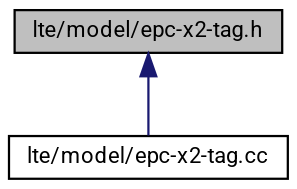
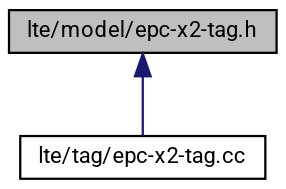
node "lte/model/epc-x2-tag.cc": label "lte/model/epc-x2-tag.cc" -> "lte/tag/epc-x2-tag.cc"
